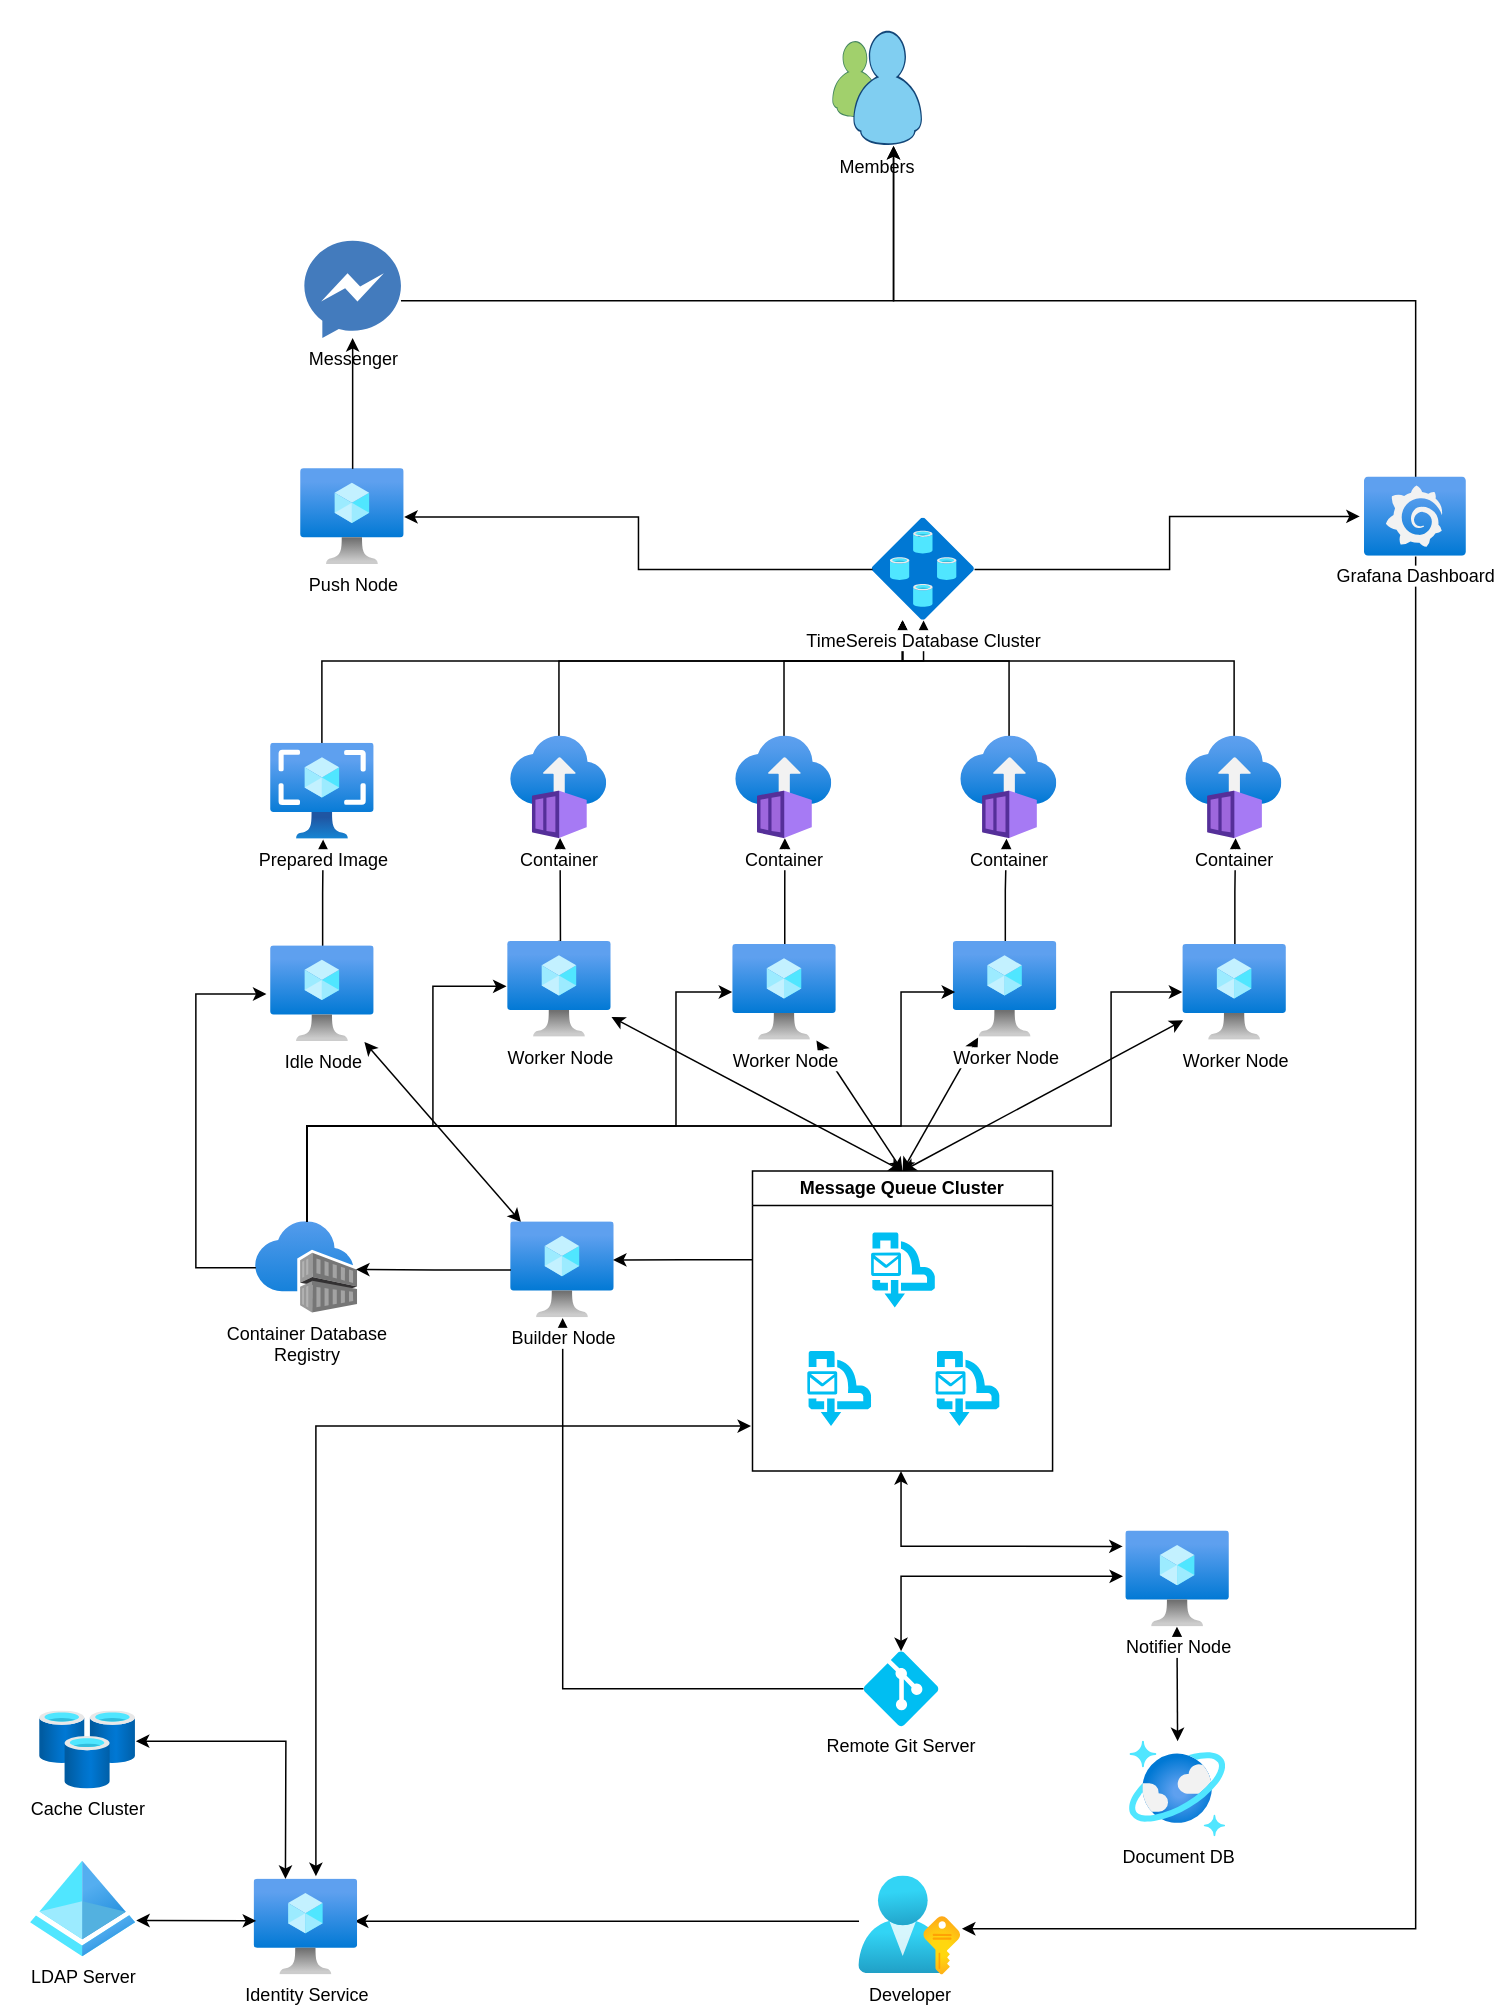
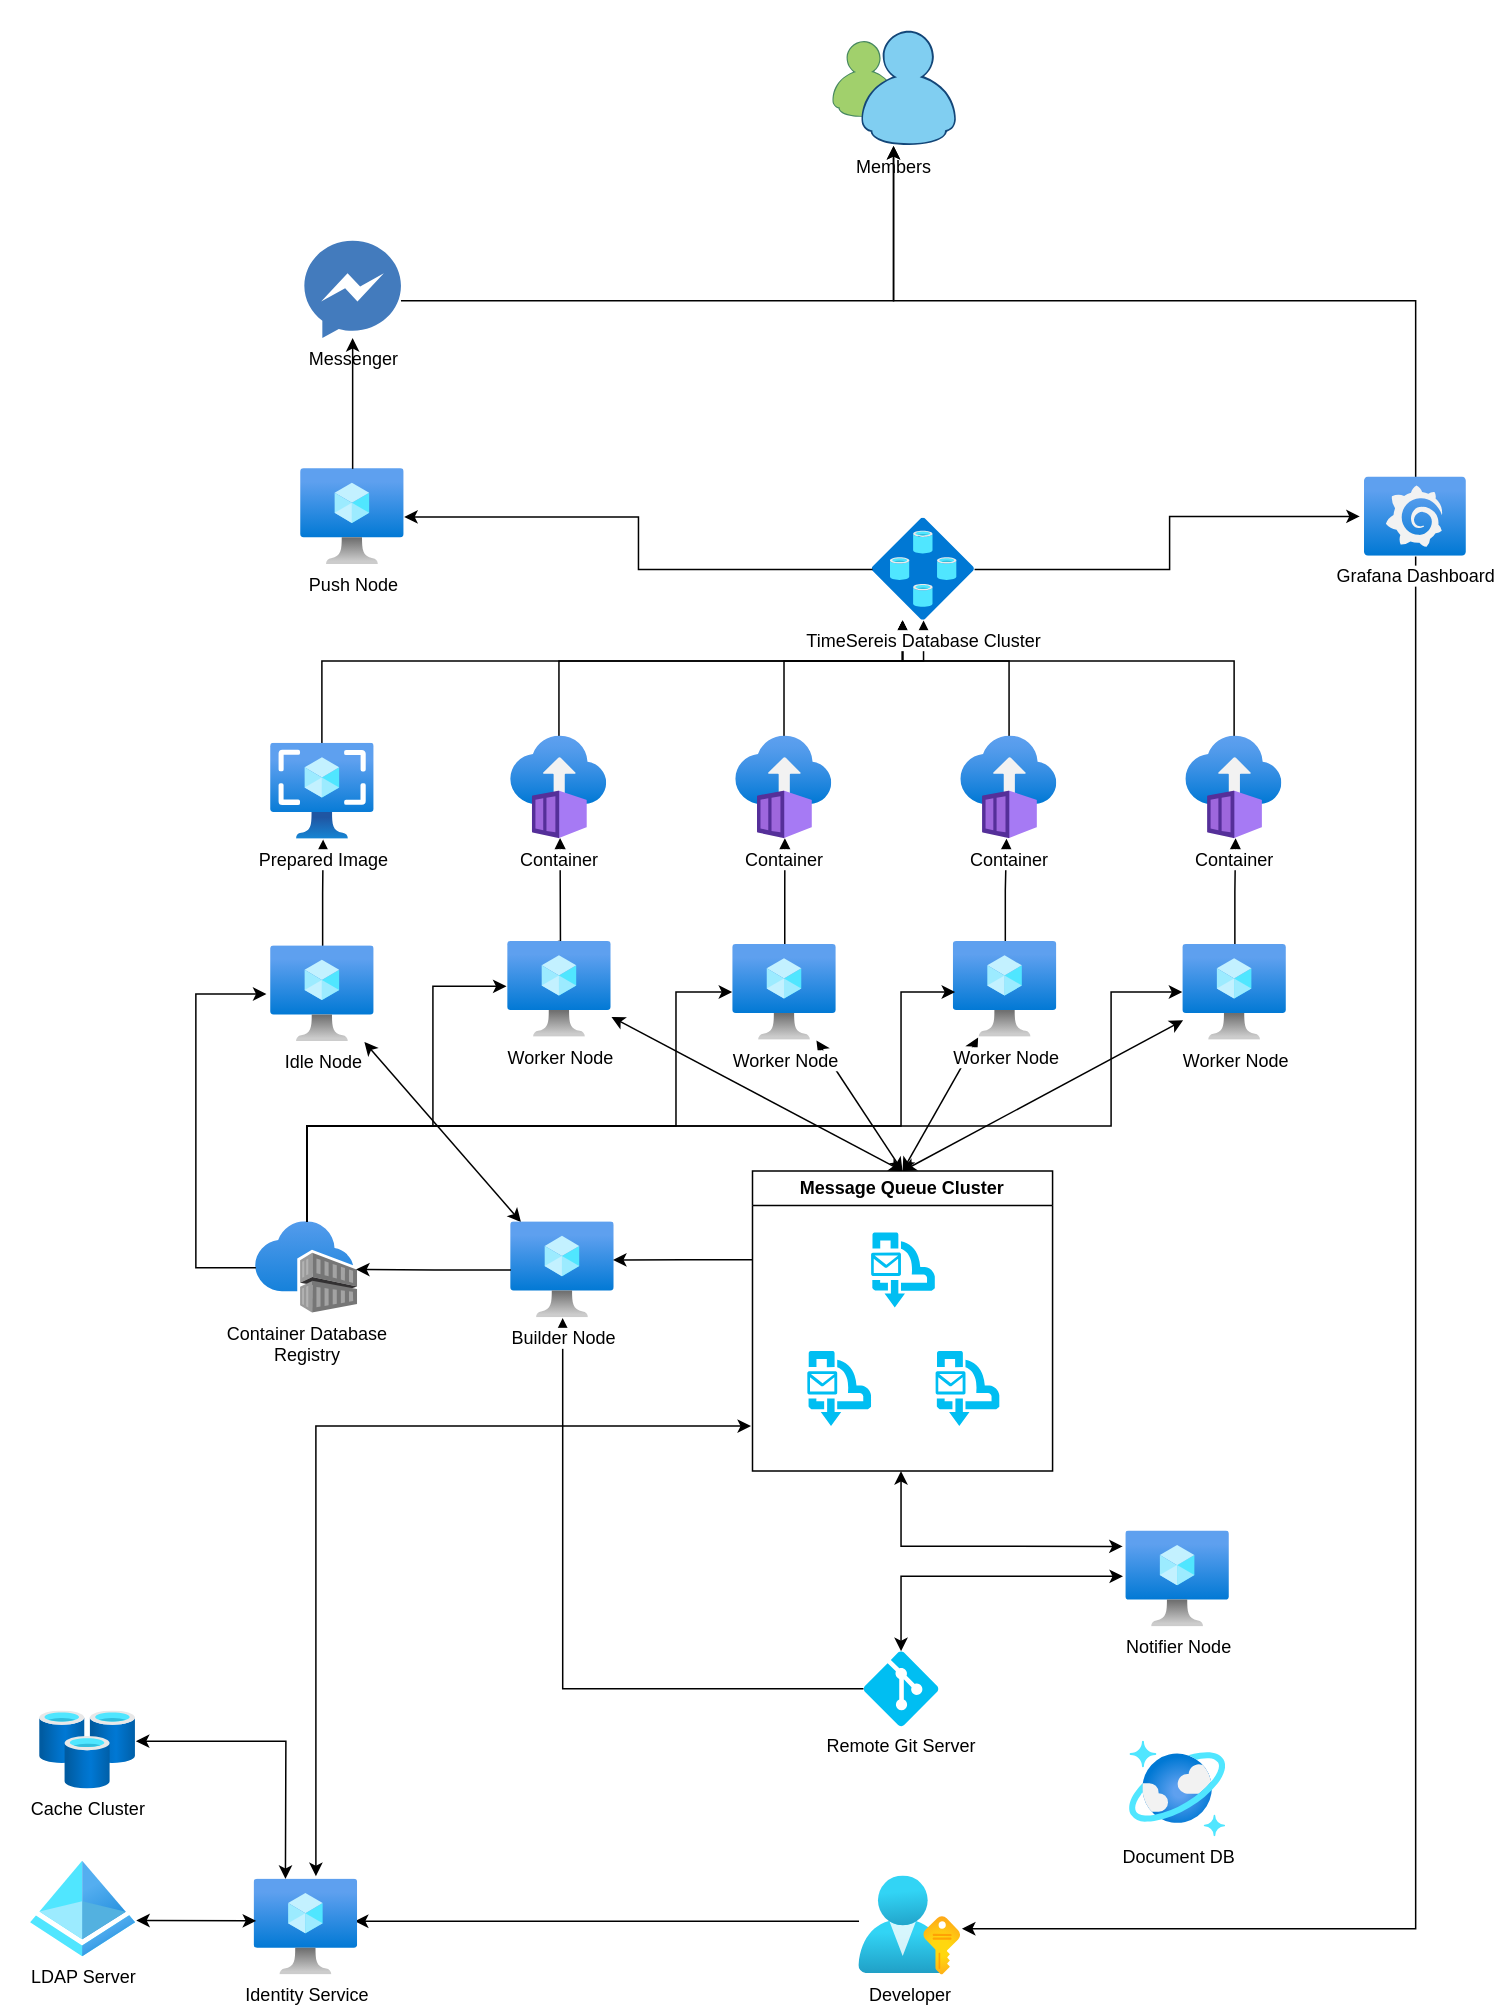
node "Members": size 90x115 -> 124x115
edge "Notifier Node" -- "Document DB": removed
